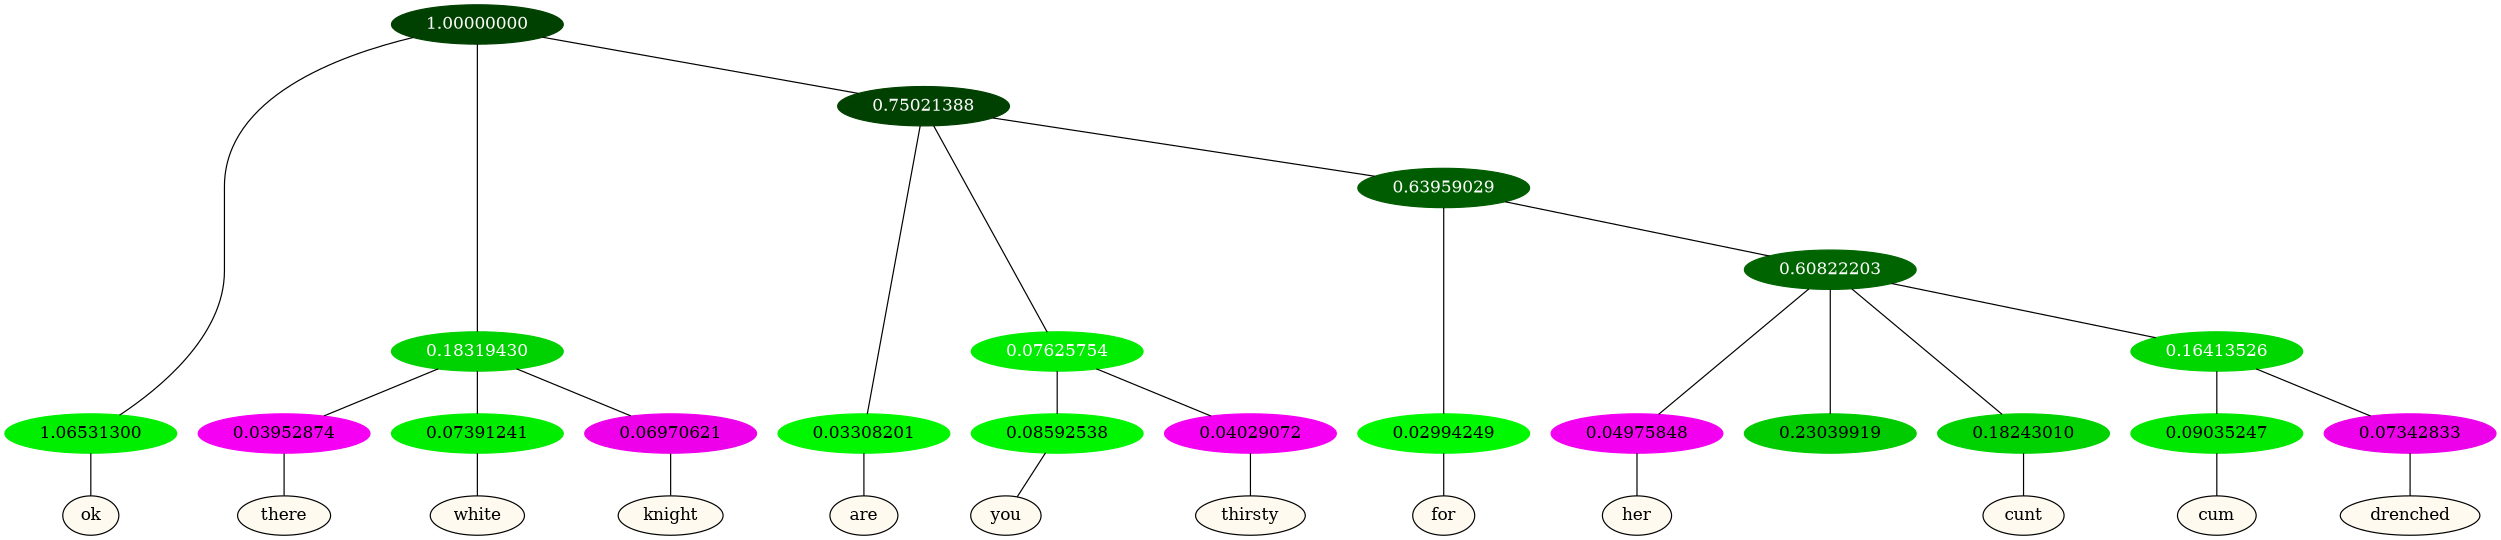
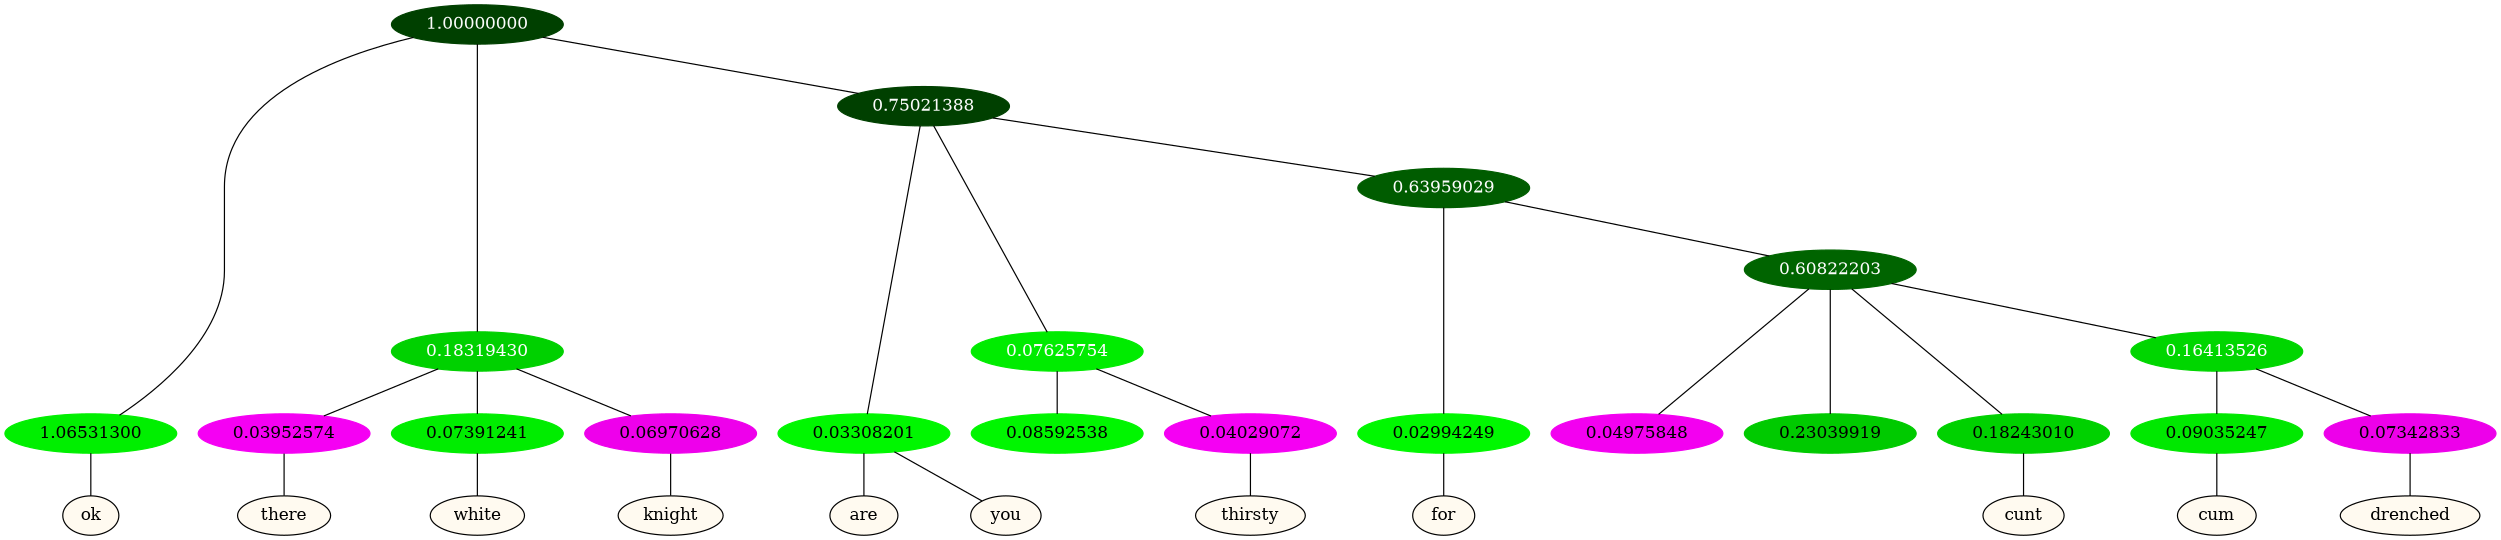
node "0.03952874": label "0.03952874" -> "0.03952574"
node "0.06970621": label "0.06970621" -> "0.06970628"
edge "0.08592538" -- "you": now "0.03308201" -- "you"
node "her": removed
